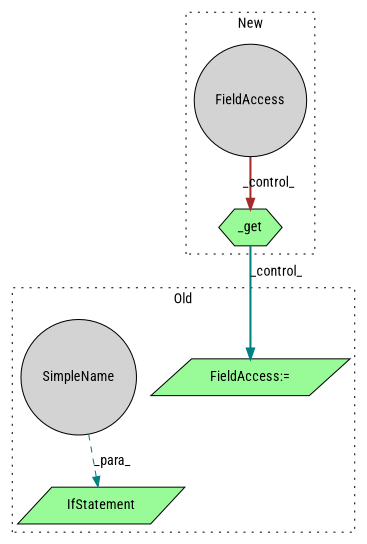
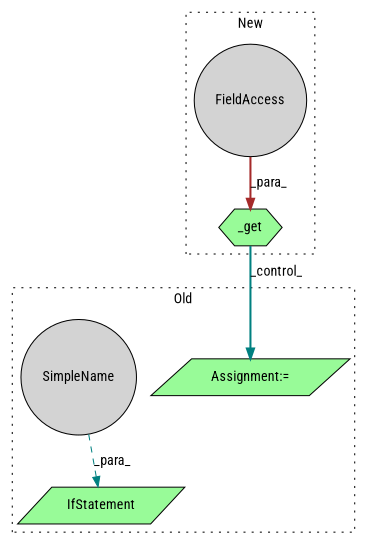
edge "FieldAccess" -> "_get": label "_control_" -> "_para_"
node "FieldAccess:=": label "FieldAccess:=" -> "Assignment:="
